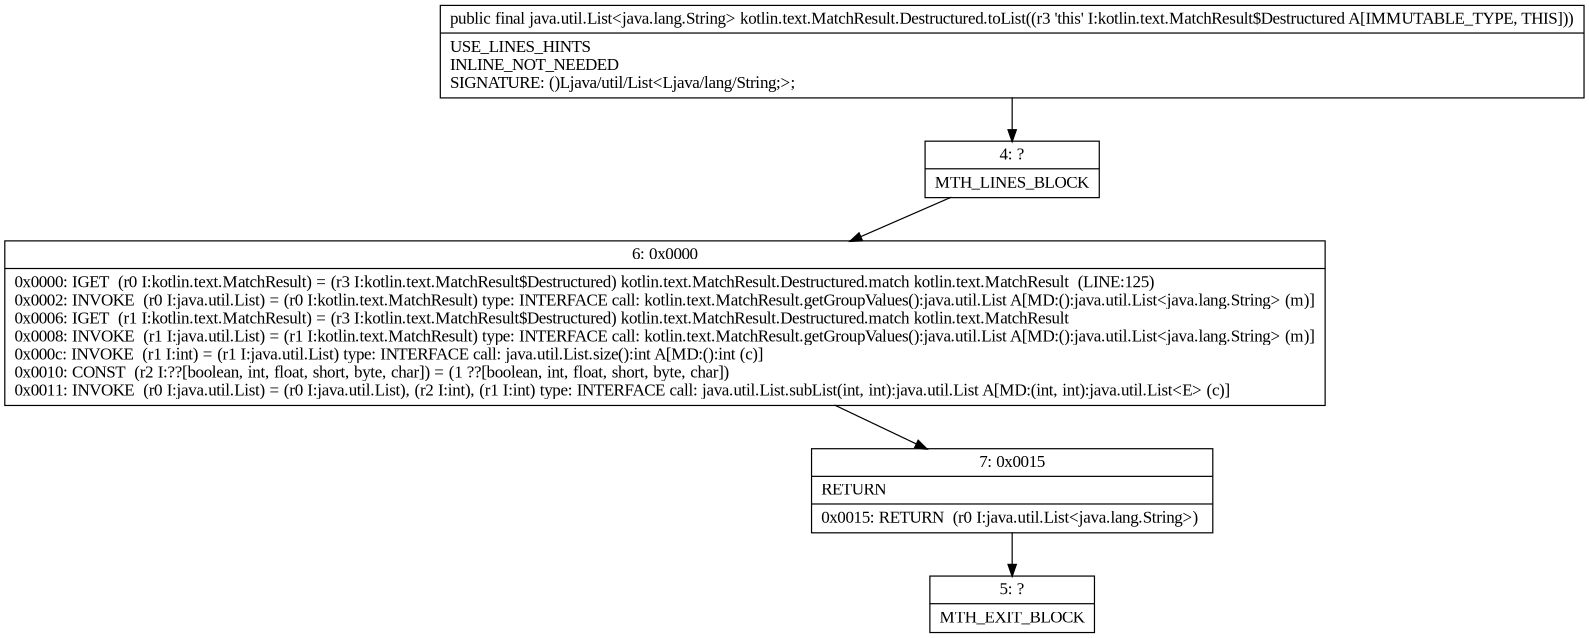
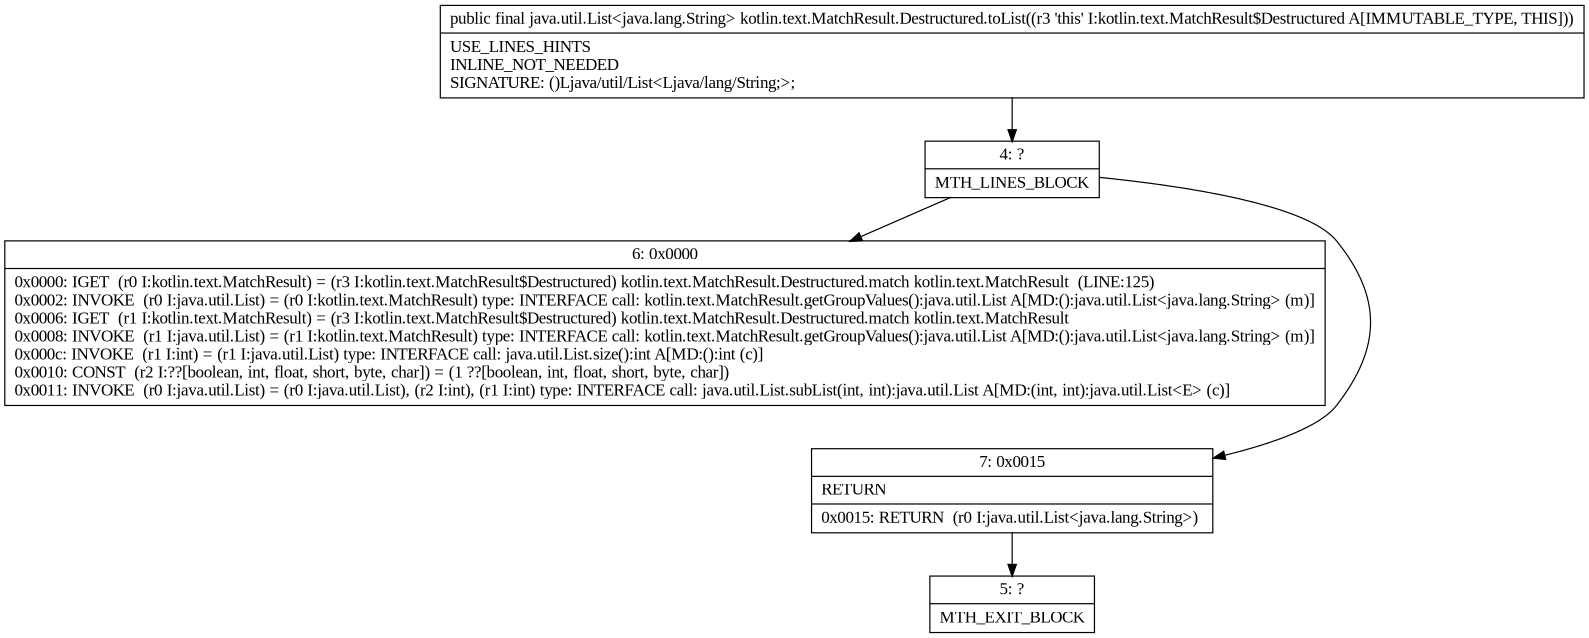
edge "6: 0x0000" -> "7: 0x0015": now "4: ?" -> "7: 0x0015"
